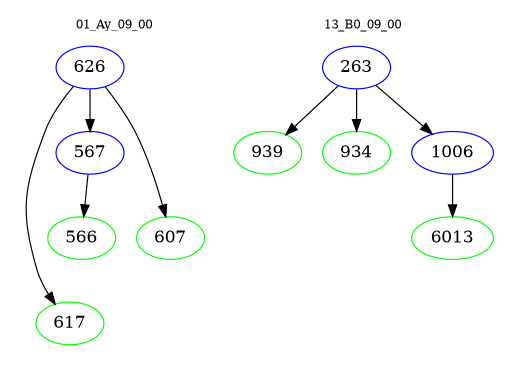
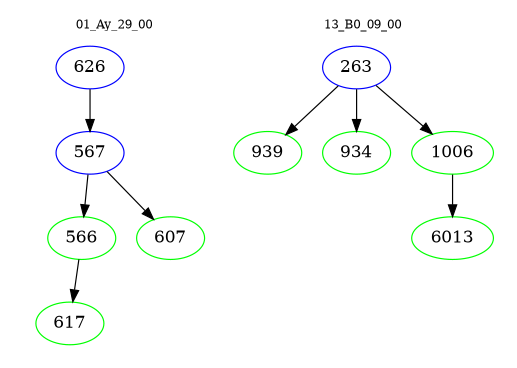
cluster "01_Ay_09_00": label "01_Ay_09_00" -> "01_Ay_29_00"
edge "626" -> "607": now "567" -> "607"
node "1006": color blue -> green
edge "626" -> "617": now "566" -> "617"
